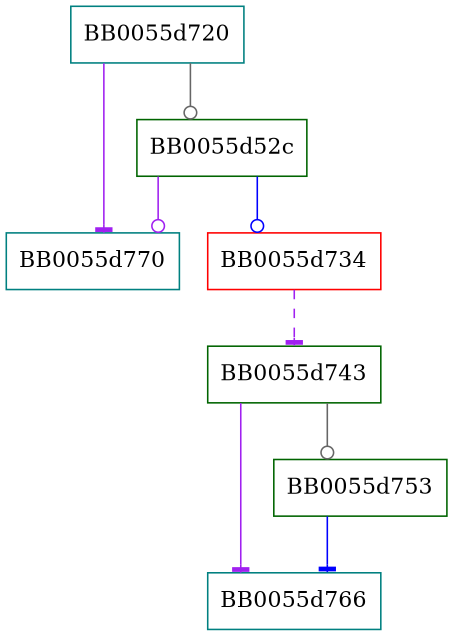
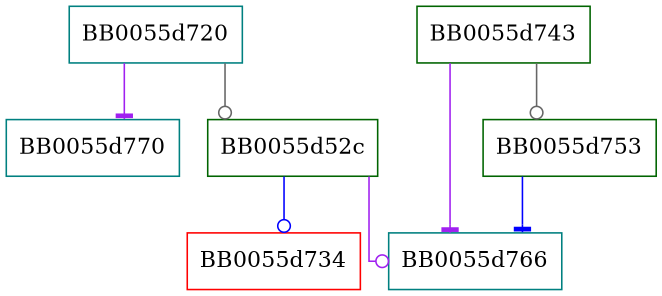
edge "BB0055d52c" -> "BB0055d770": now "BB0055d52c" -> "BB0055d766"
edge "BB0055d734" -> "BB0055d743": removed
